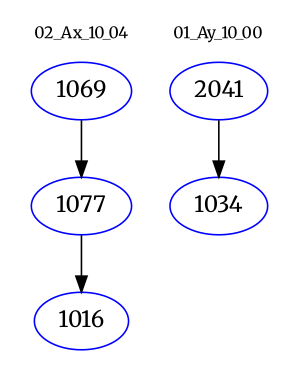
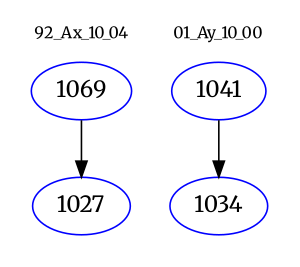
cluster "02_Ax_10_04": label "02_Ax_10_04" -> "92_Ax_10_04"
node "2041": label "2041" -> "1041"
node "1077": label "1077" -> "1027"
node "1016": removed
